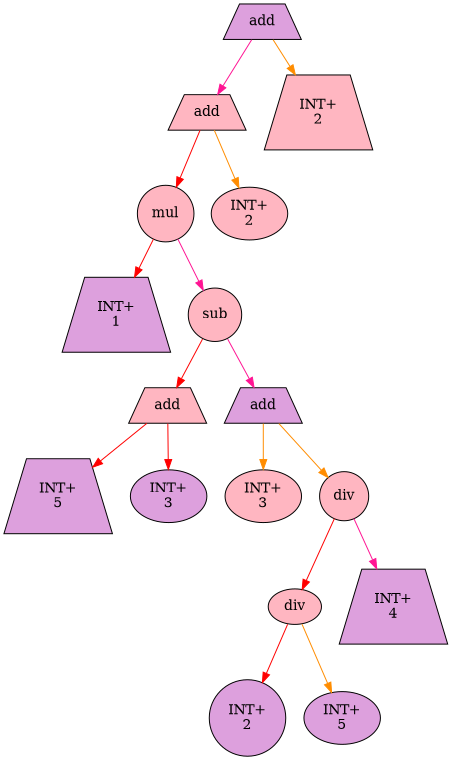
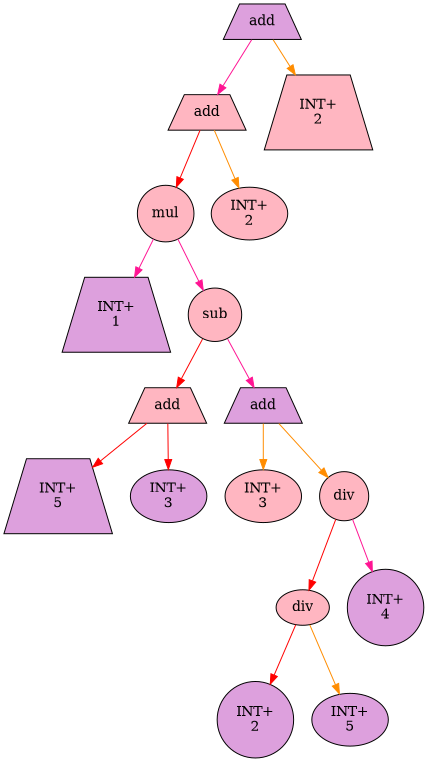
edge "mul" -> "INT+ 1": color red -> deeppink
node "INT+ 4": shape trapezium -> circle
